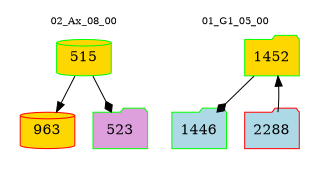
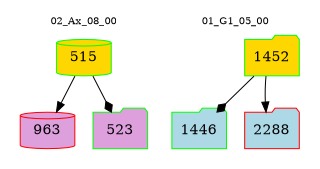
edge "2288" -> "1452": reversed
node "963": fillcolor gold -> plum
